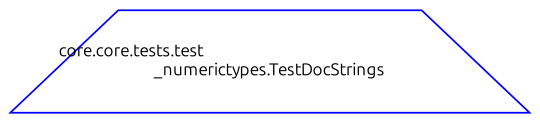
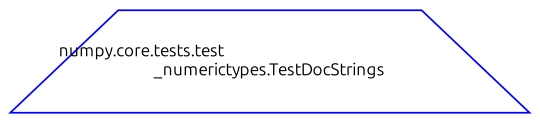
node "core.core.tests.test _numerictypes.TestDocStrings": label "core.core.tests.test _numerictypes.TestDocStrings" -> "numpy.core.tests.test _numerictypes.TestDocStrings"
